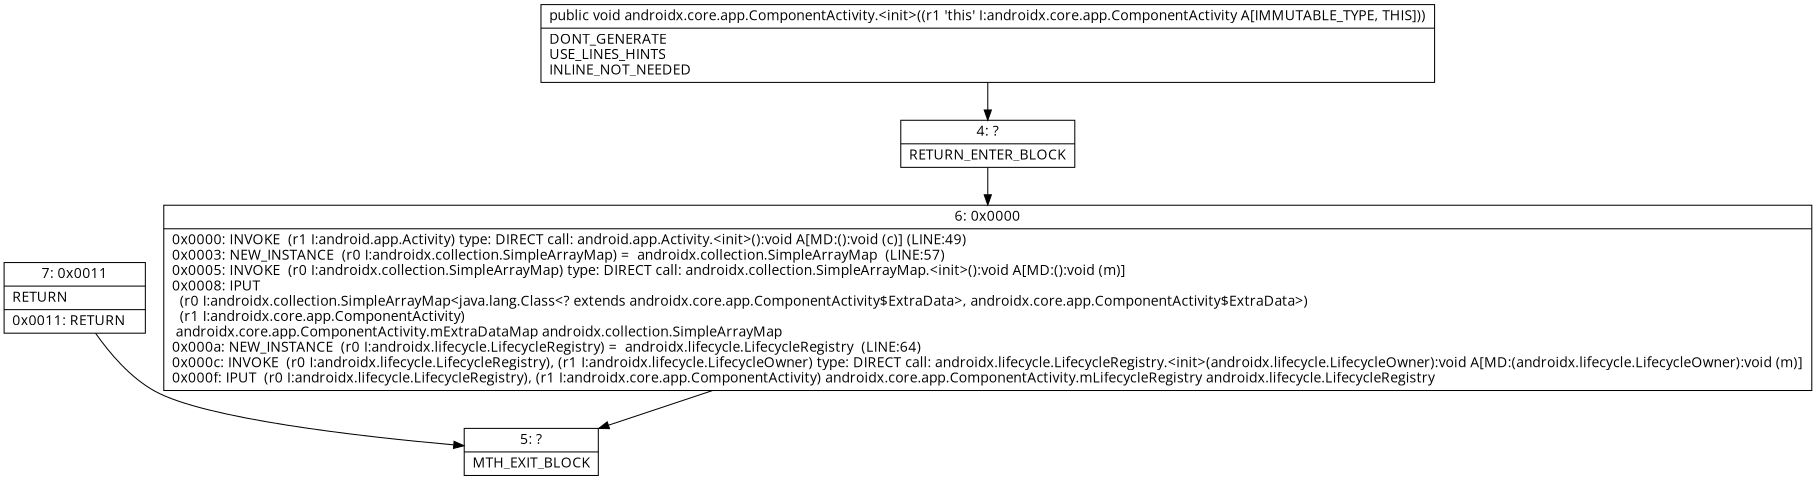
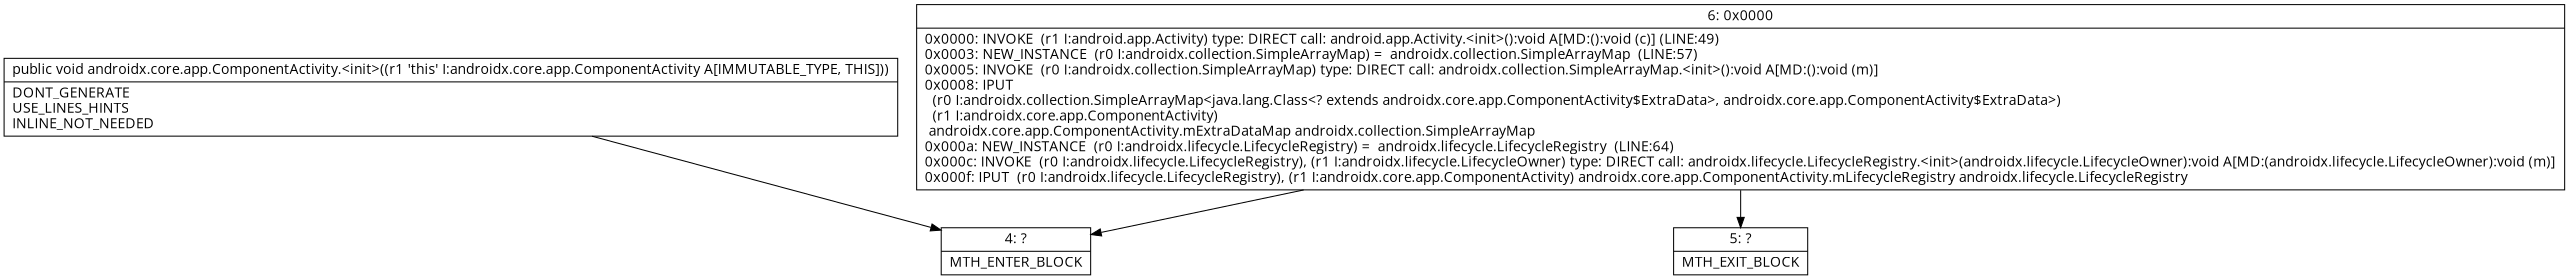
node "4: ?": text "RETURN_ENTER_BLOCK" -> "MTH_ENTER_BLOCK"
edge "4: ?" -> "6: 0x0000": reversed
node "7: 0x0011": removed
